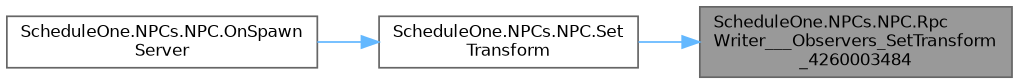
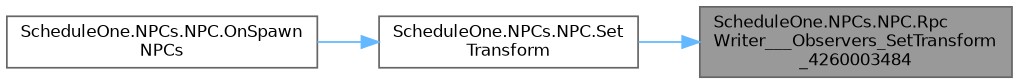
node "ScheduleOne.NPCs.NPC.OnSpawn Server": label "ScheduleOne.NPCs.NPC.OnSpawn Server" -> "ScheduleOne.NPCs.NPC.OnSpawn NPCs"
